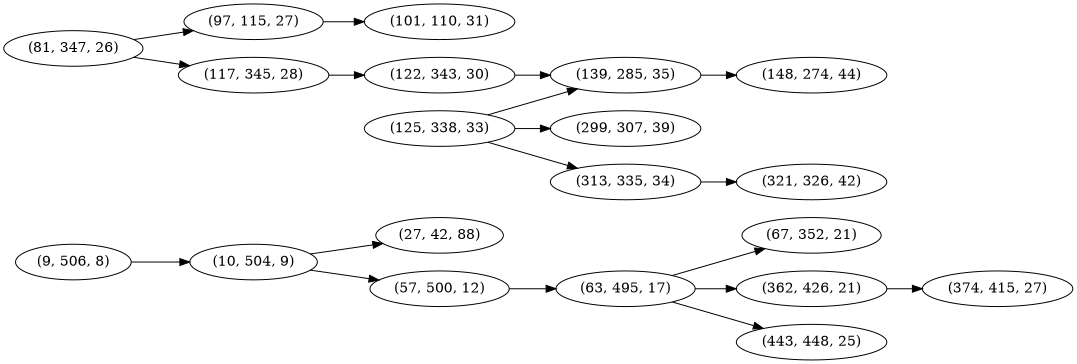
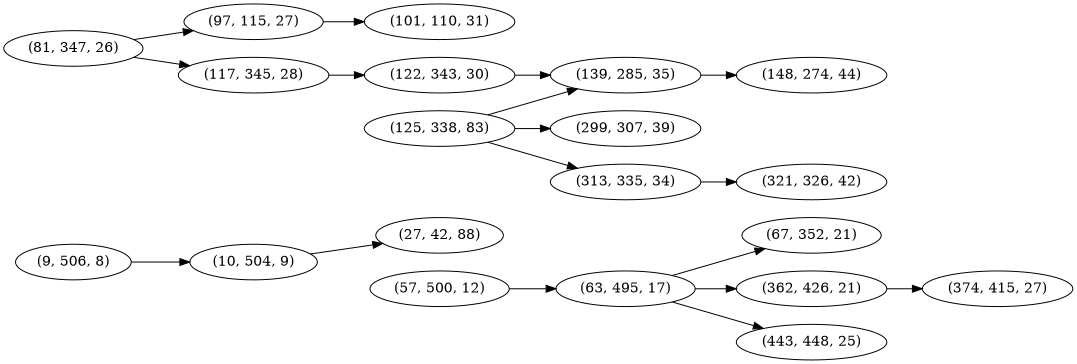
node "(125, 338, 33)": label "(125, 338, 33)" -> "(125, 338, 83)"
edge "(10, 504, 9)" -> "(57, 500, 12)": removed
